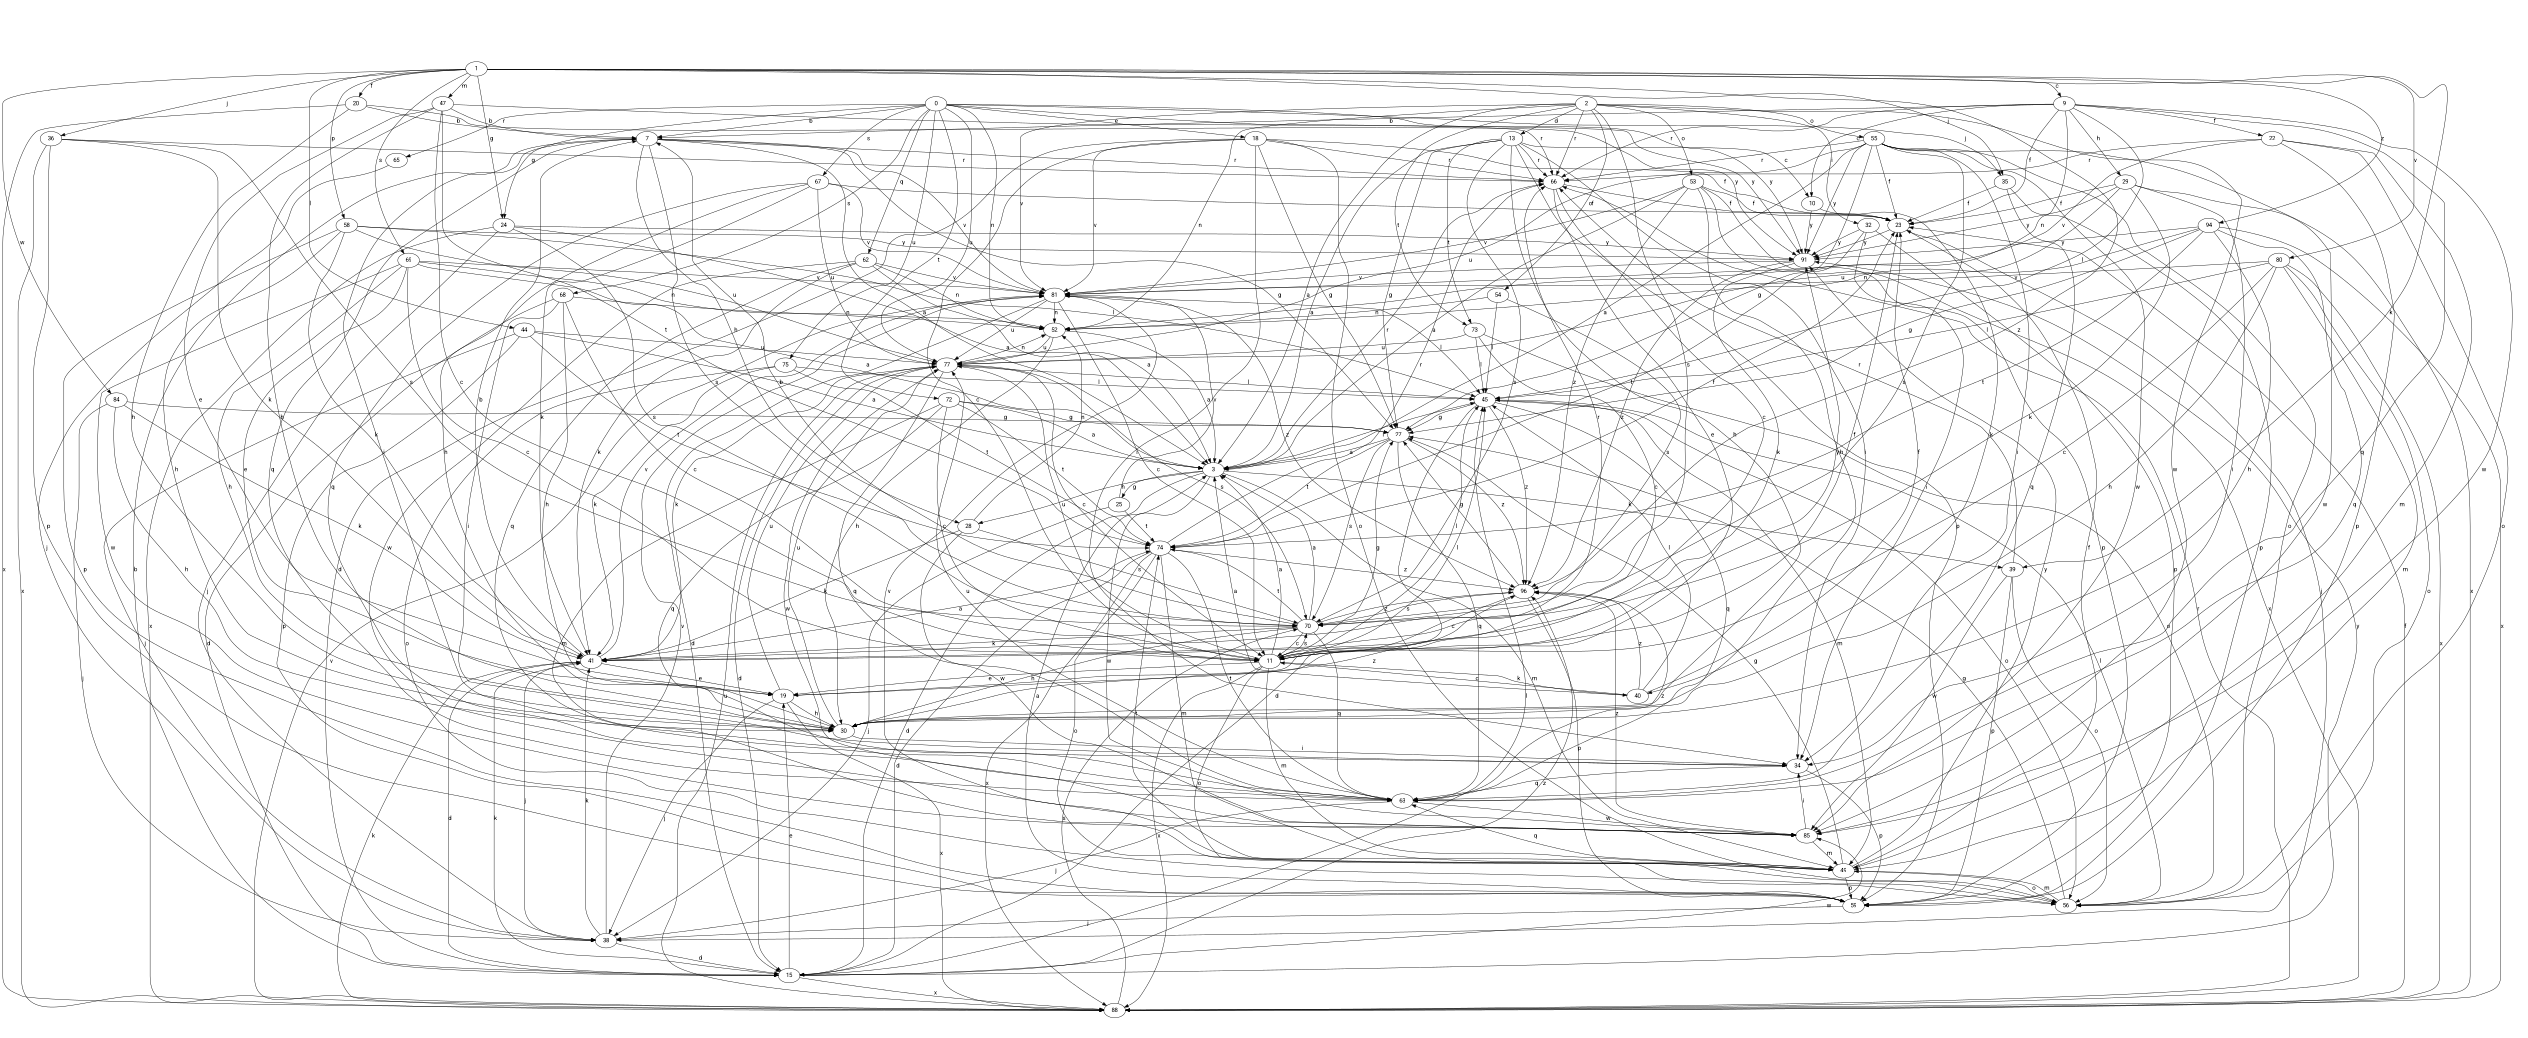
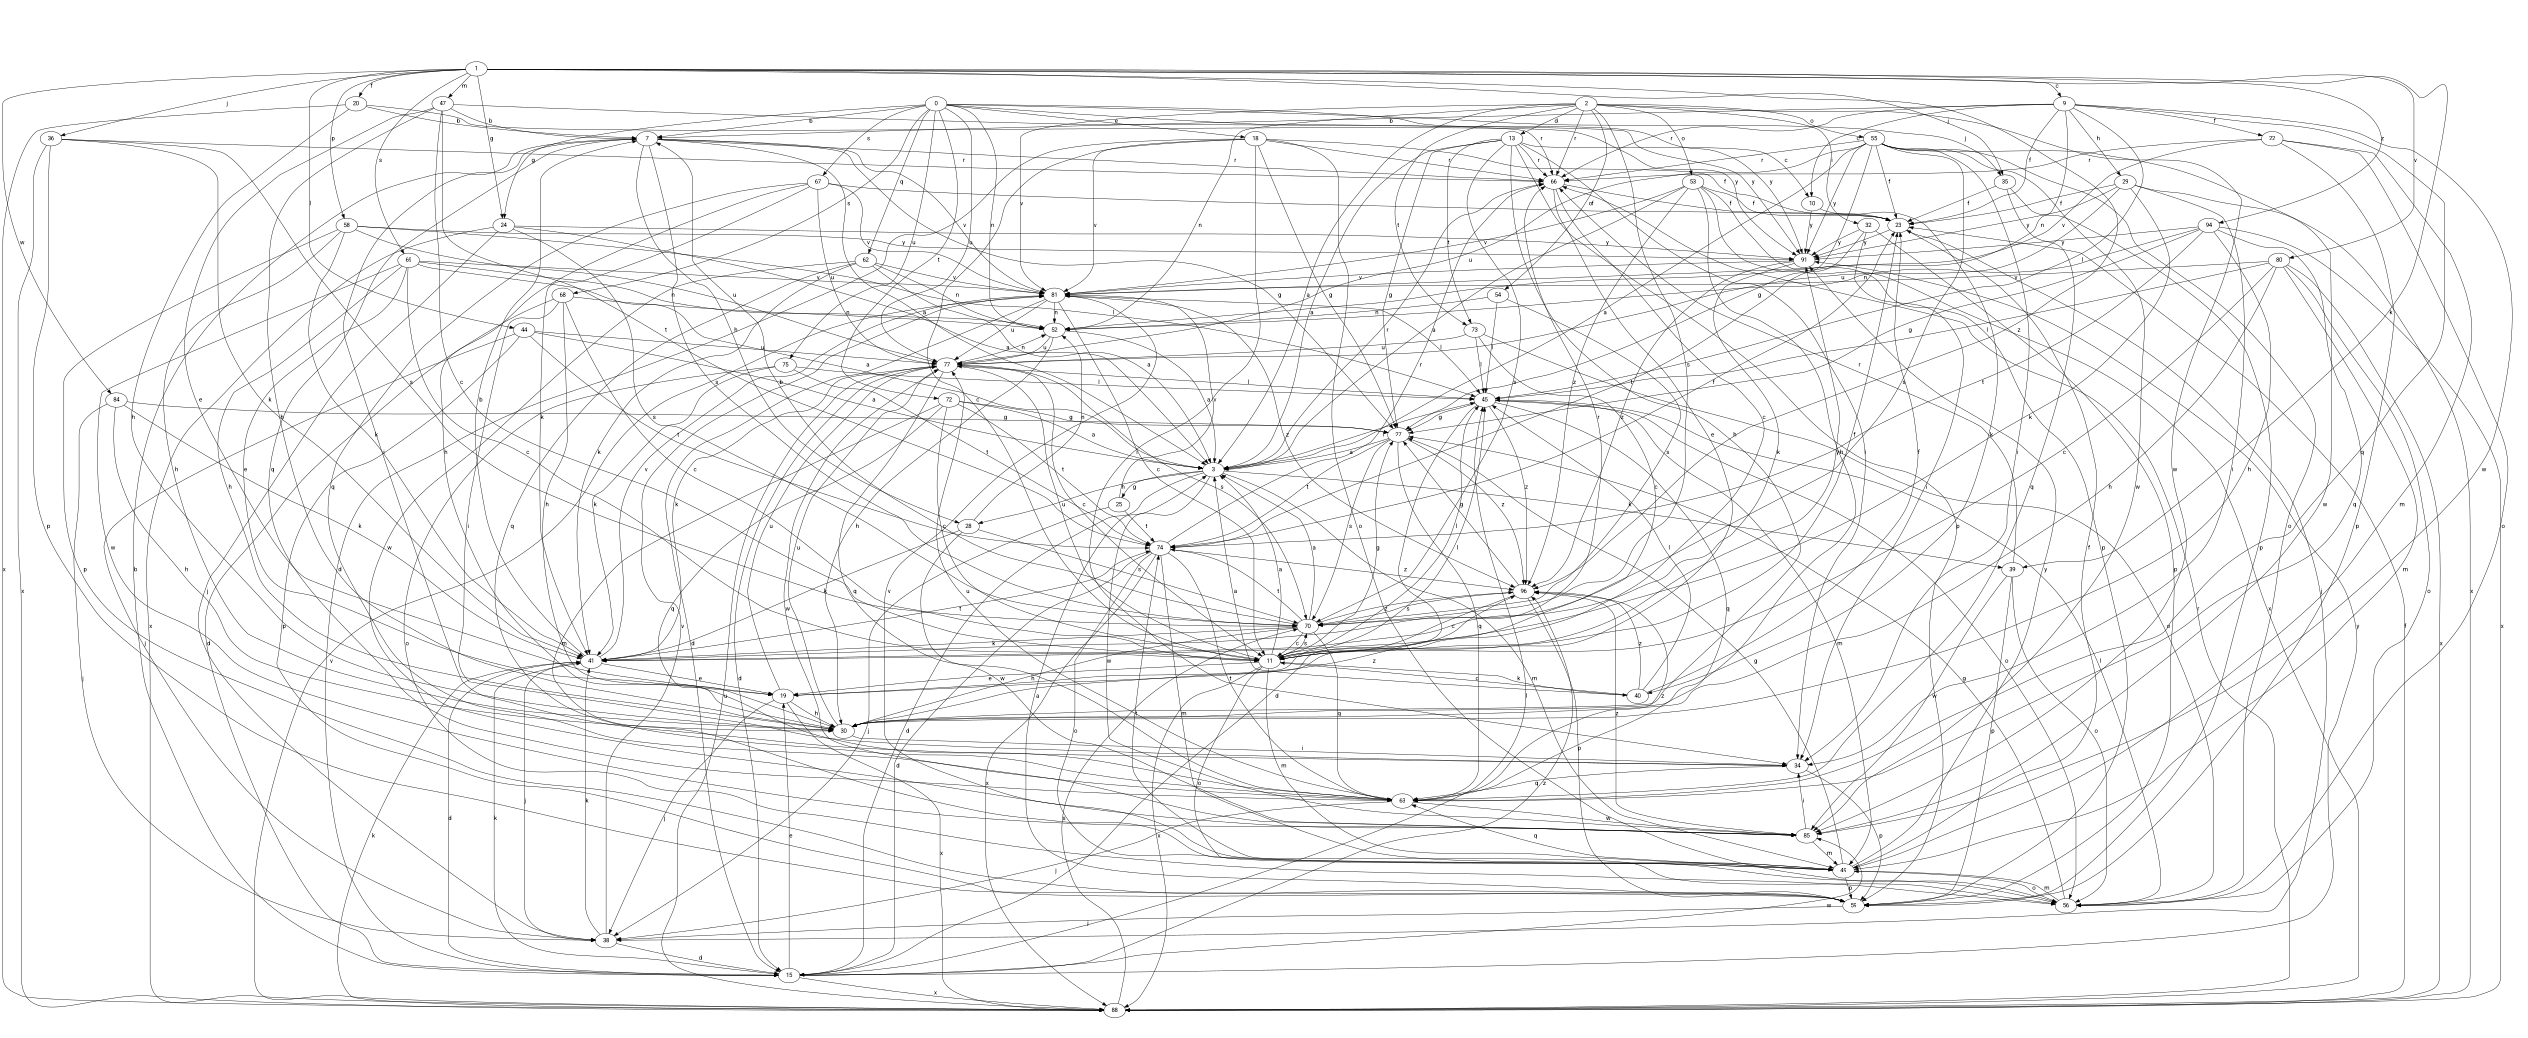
node "65": removed
edge "41" -> "74": label "a" -> "t"
